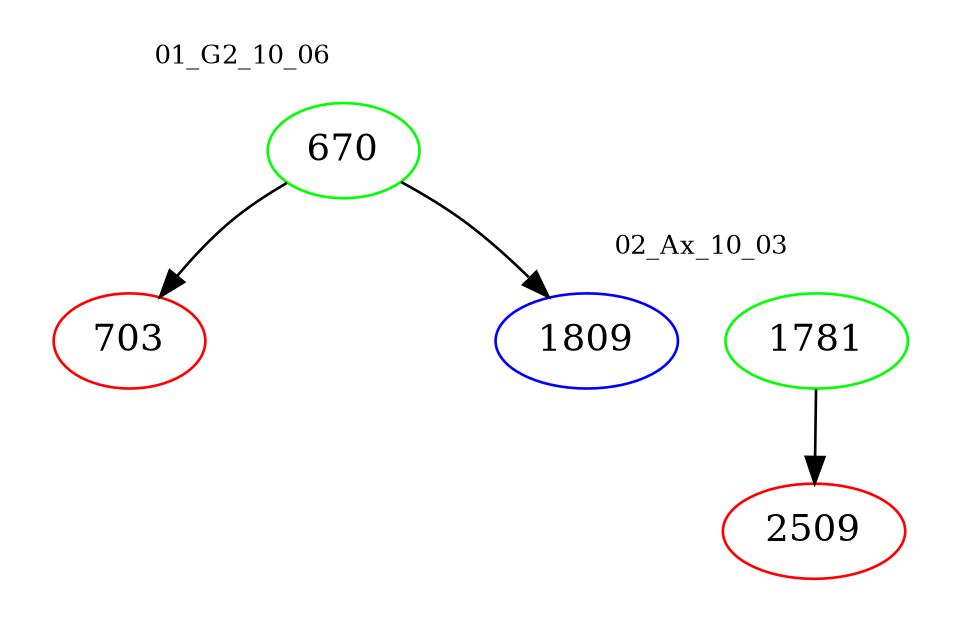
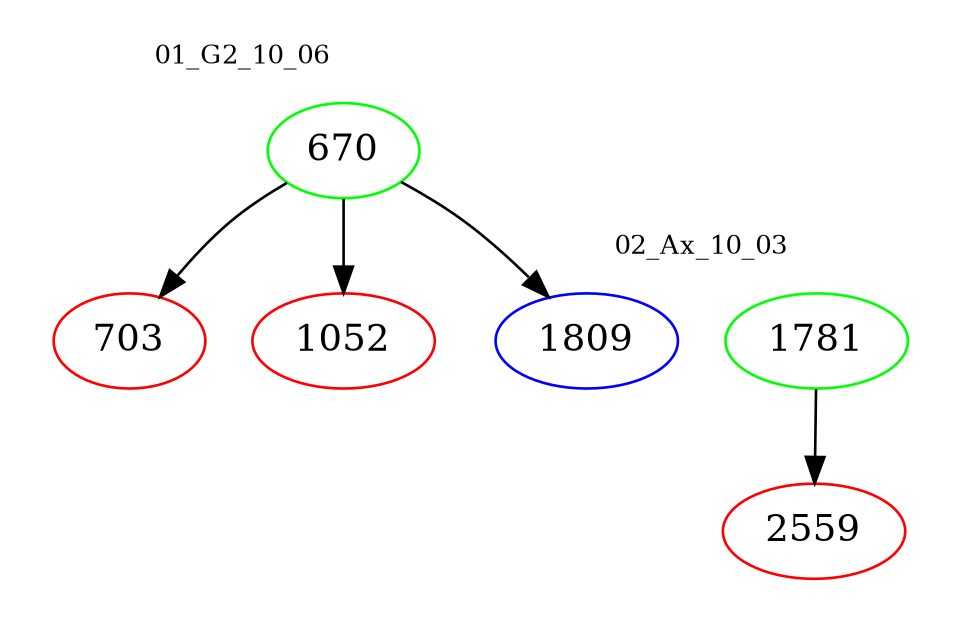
node "1052": added
node "2509": label "2509" -> "2559"
